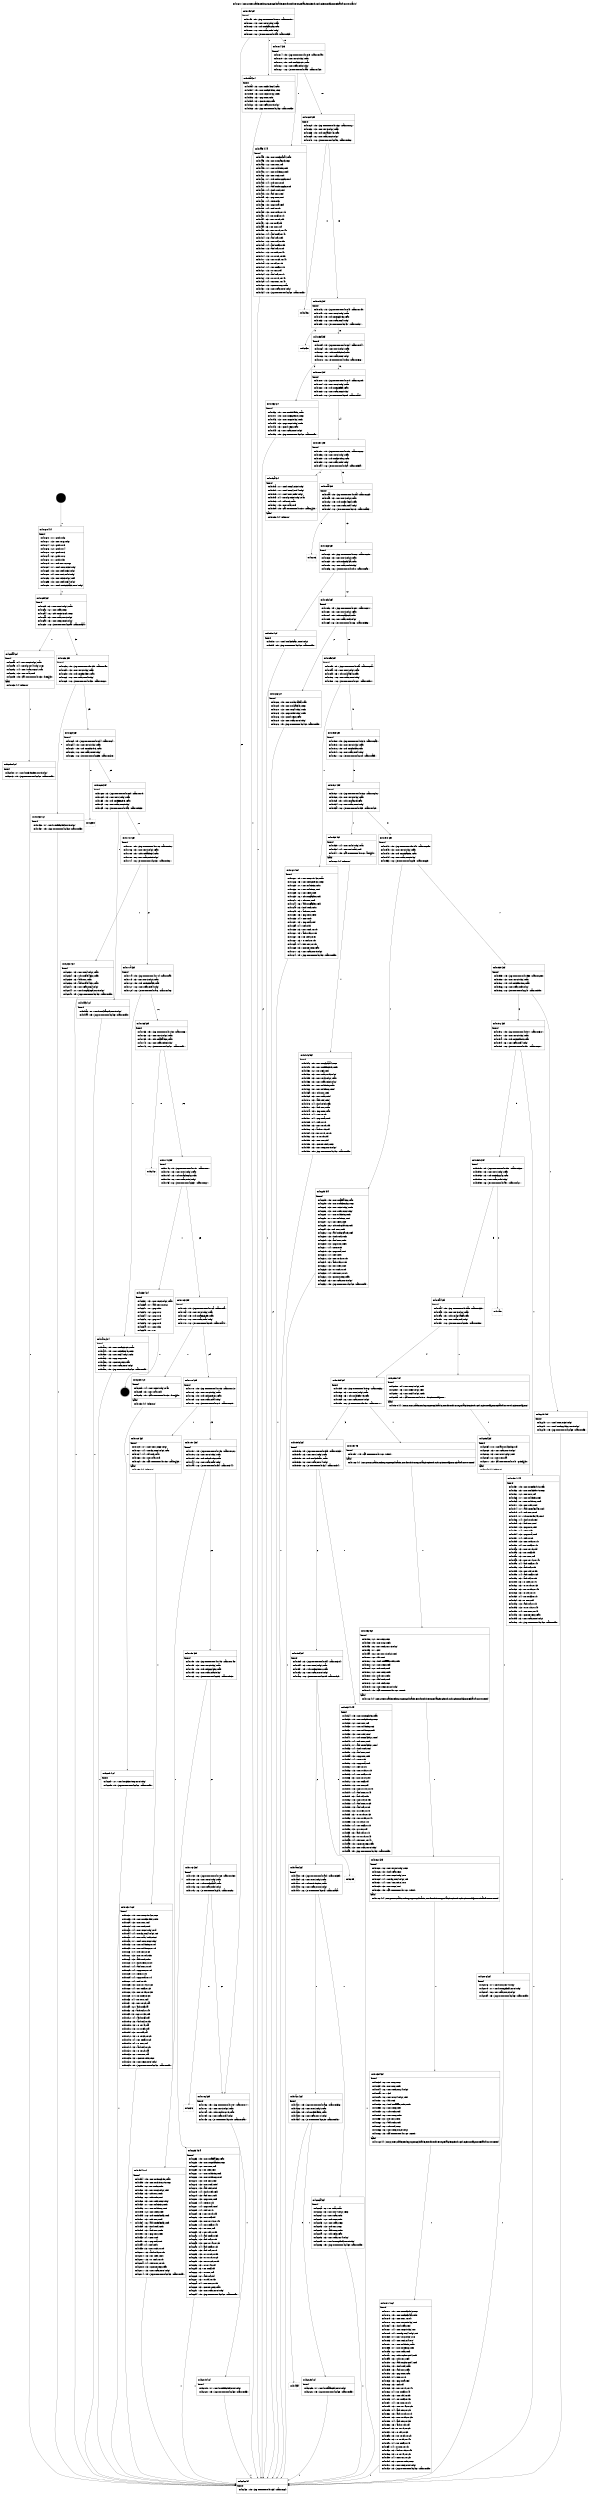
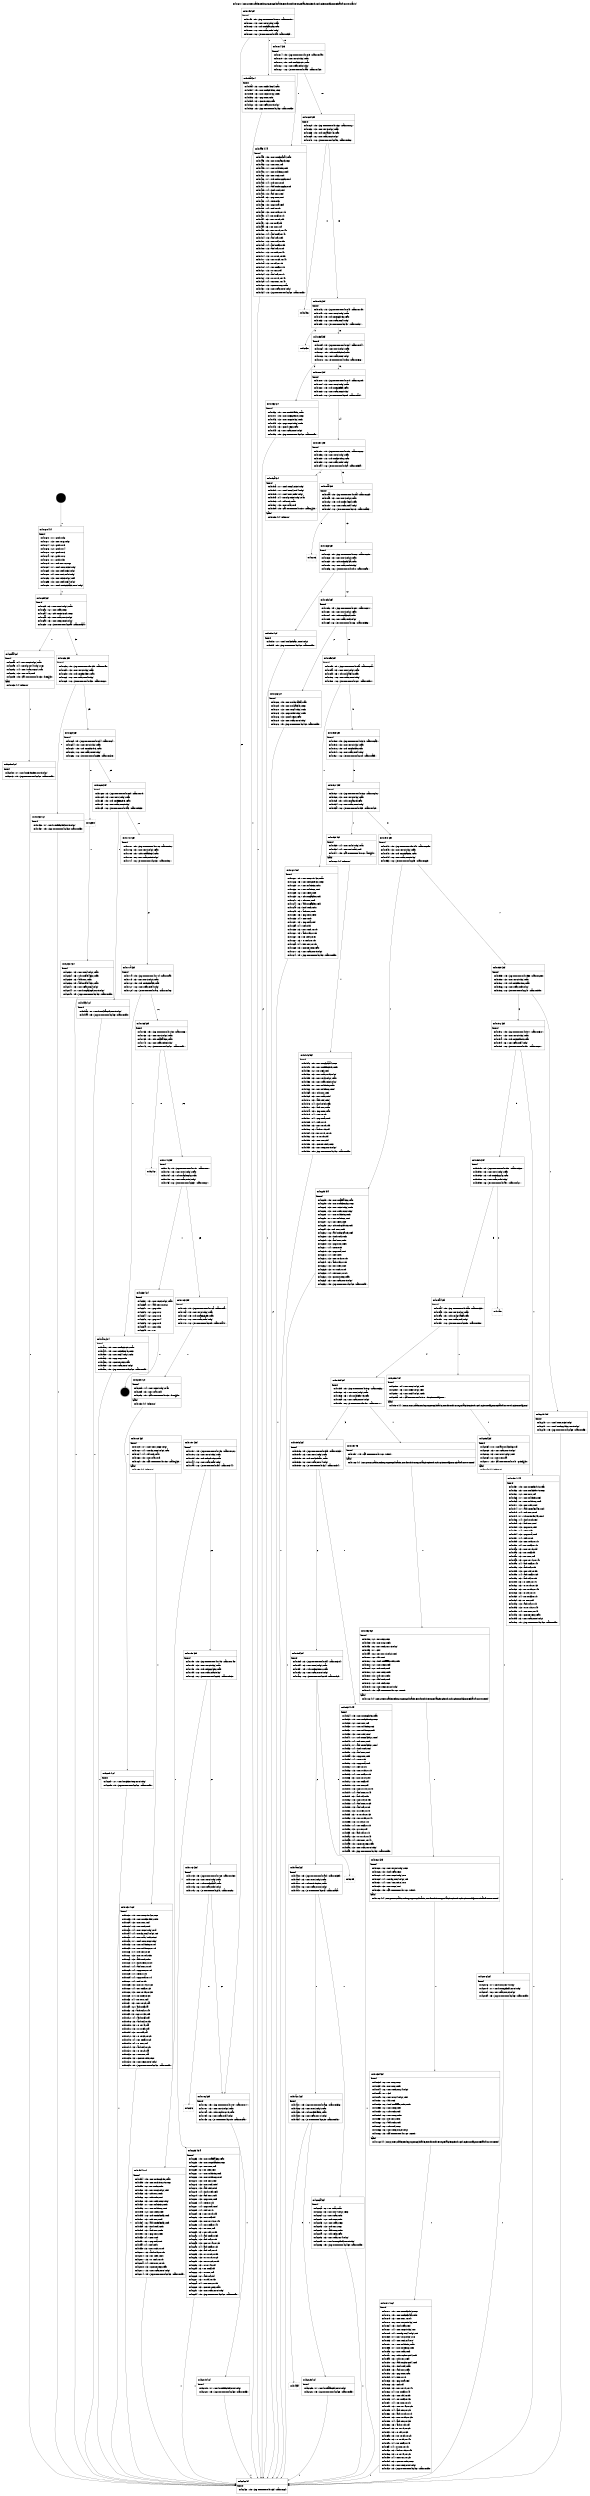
edge "0x401701 [25]" -> "0x402031 [31]": now "0x40239e" -> "0x402031 [31]"
node "0x40177e [25]": removed
